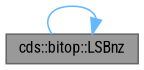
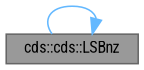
node "cds::bitop::LSBnz": label "cds::bitop::LSBnz" -> "cds::cds::LSBnz"
